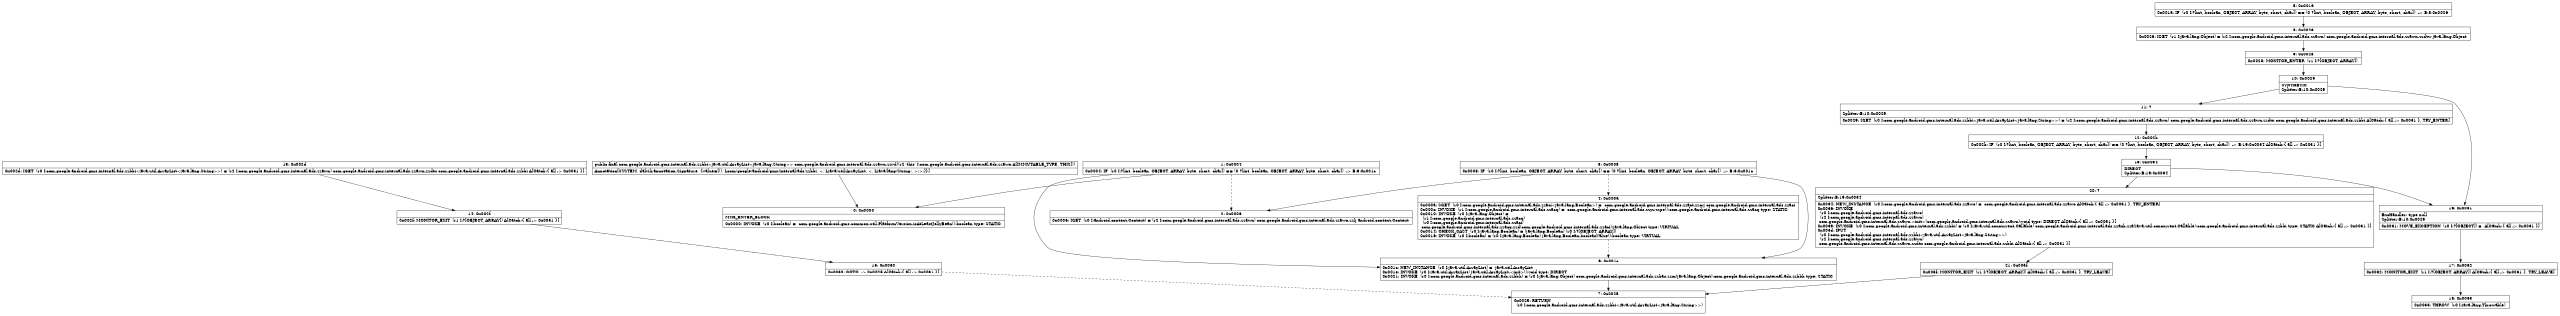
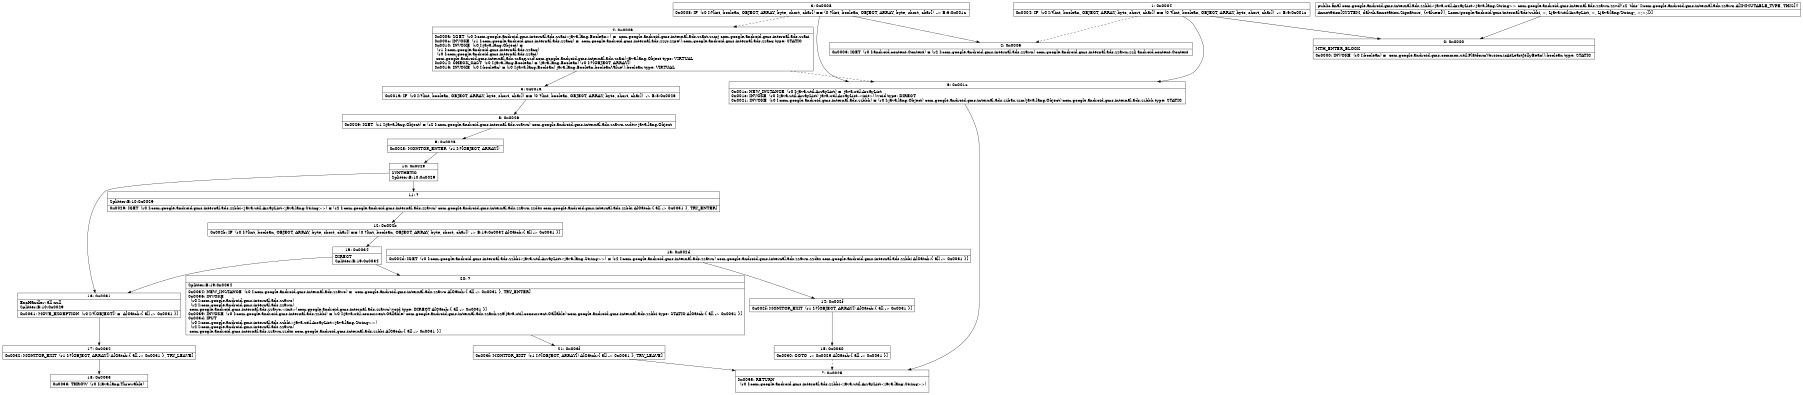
edge "4: 0x000a" -> "5: 0x001a": added
node "16: 0x0031": text "ExcHandler: type null" -> "ExcHandler: all null"
node "7: 0x0025": text "0x0025: RETURN" -> "0x0055: RETURN"
